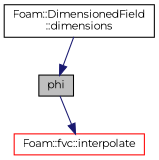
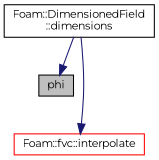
edge "phi" -> "Foam::fvc::interpolate": now "Foam::DimensionedField ::dimensions" -> "Foam::fvc::interpolate"
